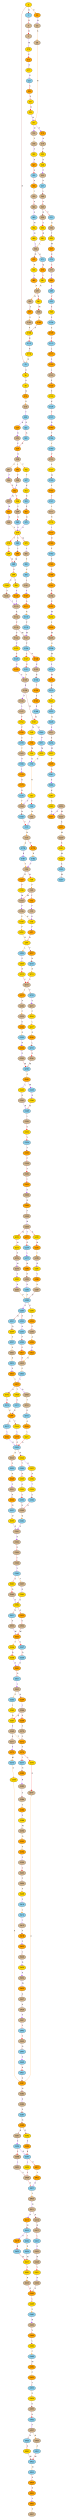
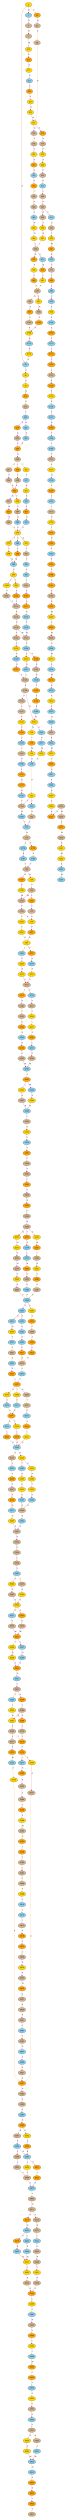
node "S451": fillcolor skyblue -> tan
node "S458": fillcolor skyblue -> gold
